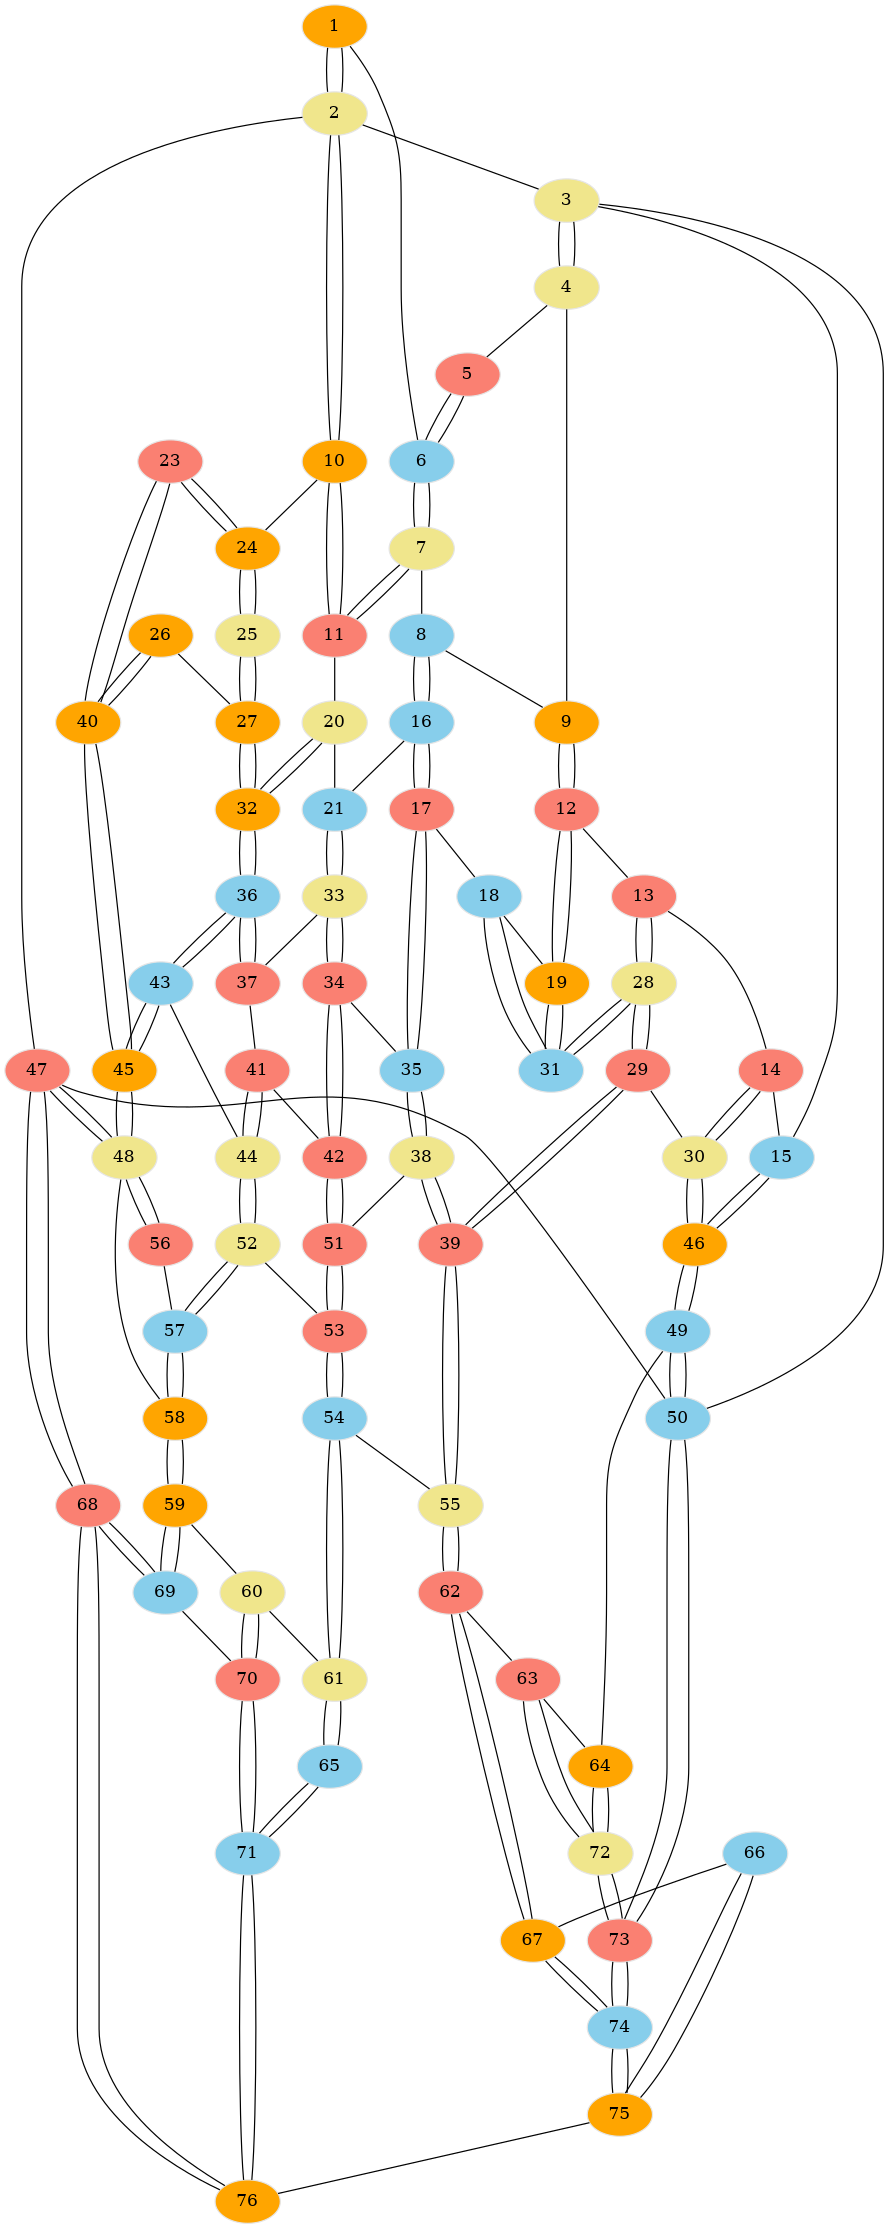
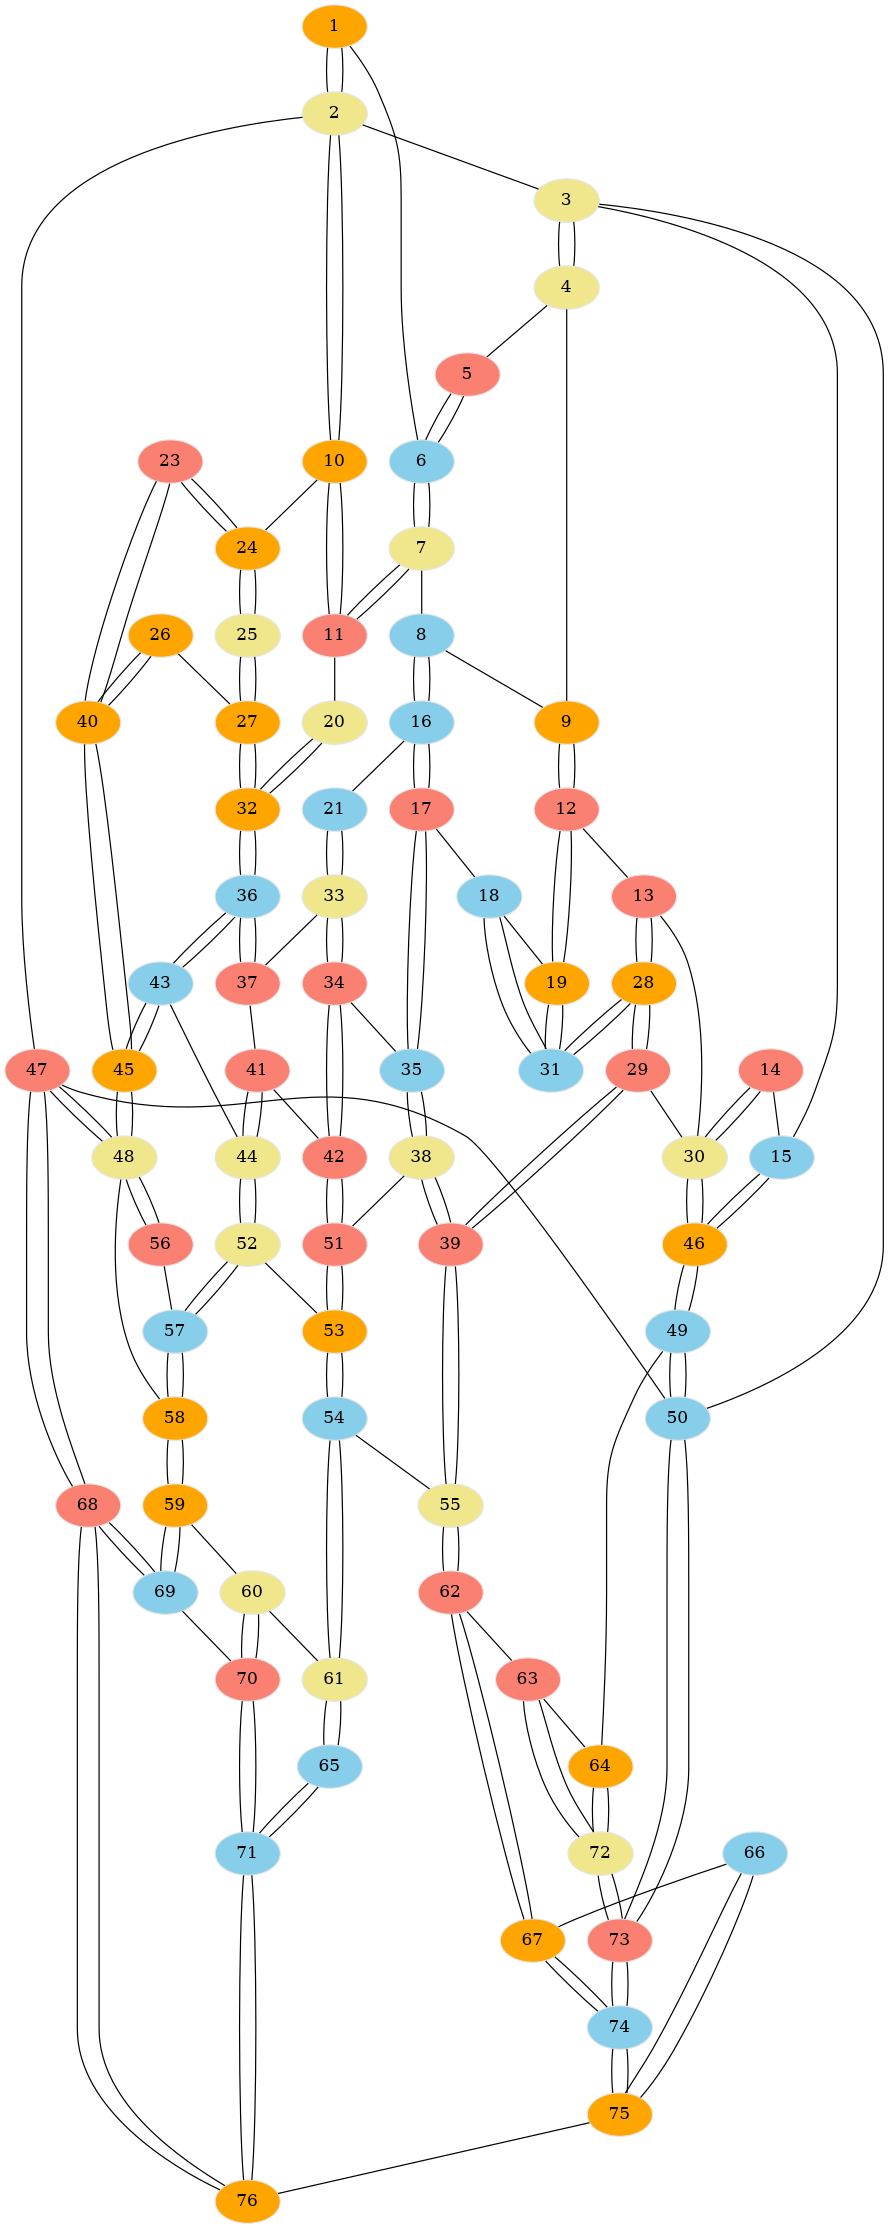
edge "20" -- "21": removed
edge "13" -- "14": now "13" -- "30"
node "28": fillcolor khaki -> orange
node "53": fillcolor salmon -> orange
